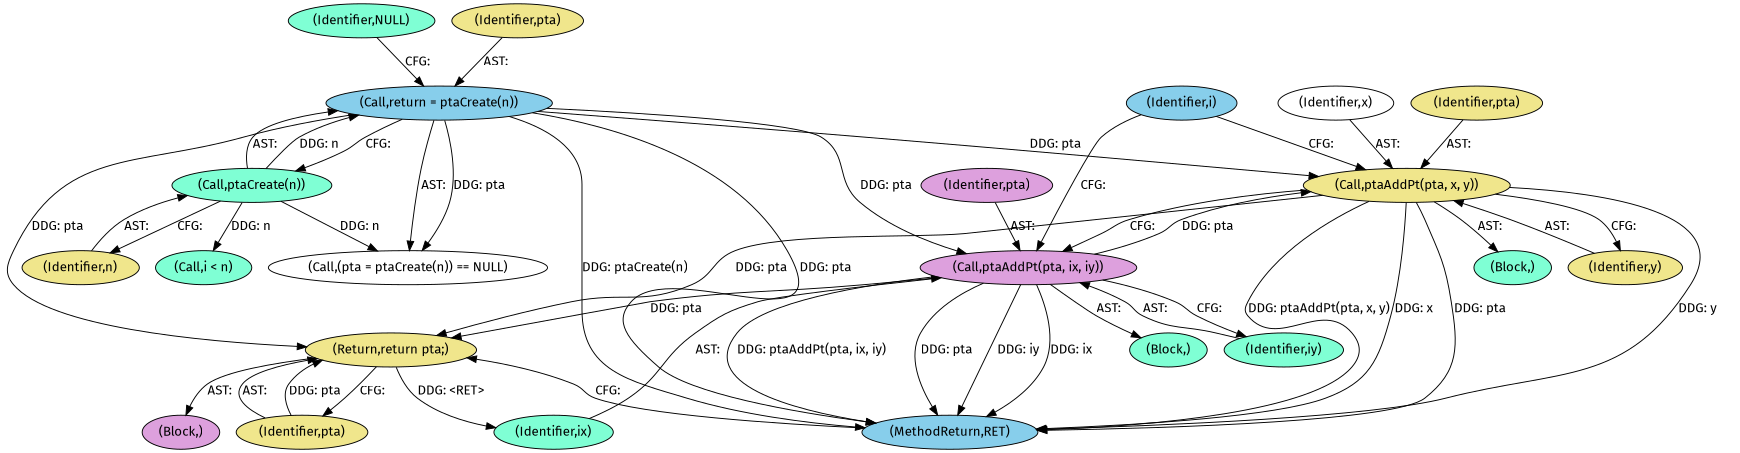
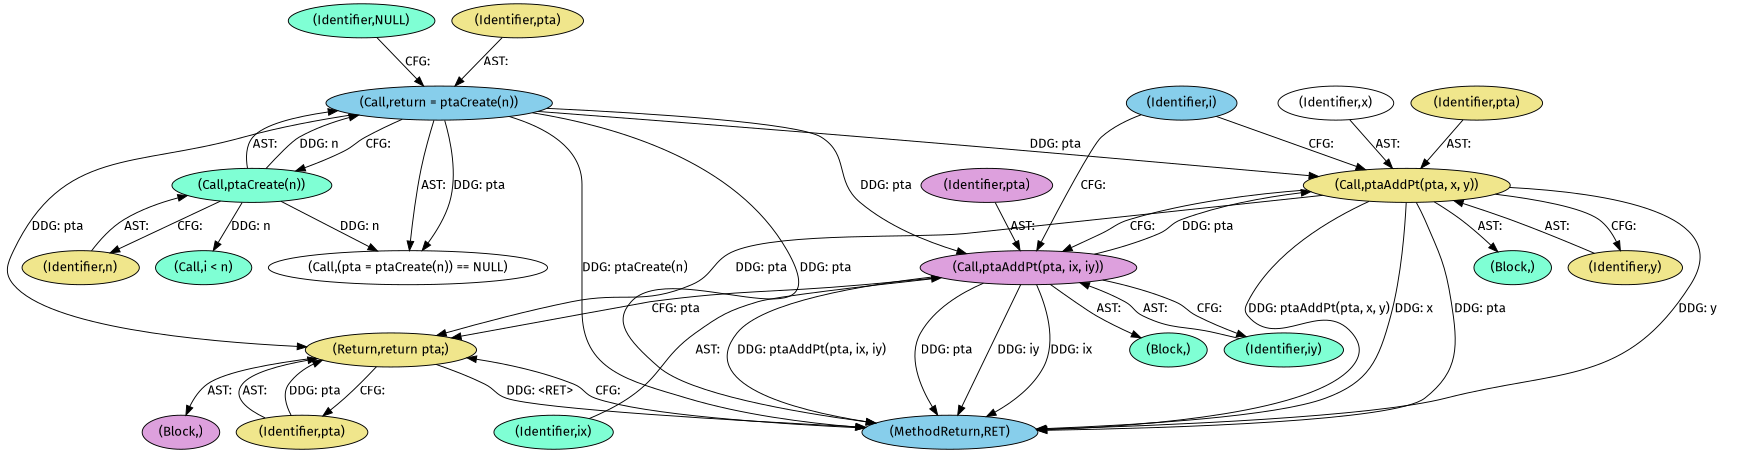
edge "(Call,ptaAddPt(pta, ix, iy))" -> "(Return,return pta;)": label "DDG: pta" -> "CFG: pta"
edge "(Return,return pta;)" -> "(Identifier,ix)": now "(Return,return pta;)" -> "(MethodReturn,RET)"
